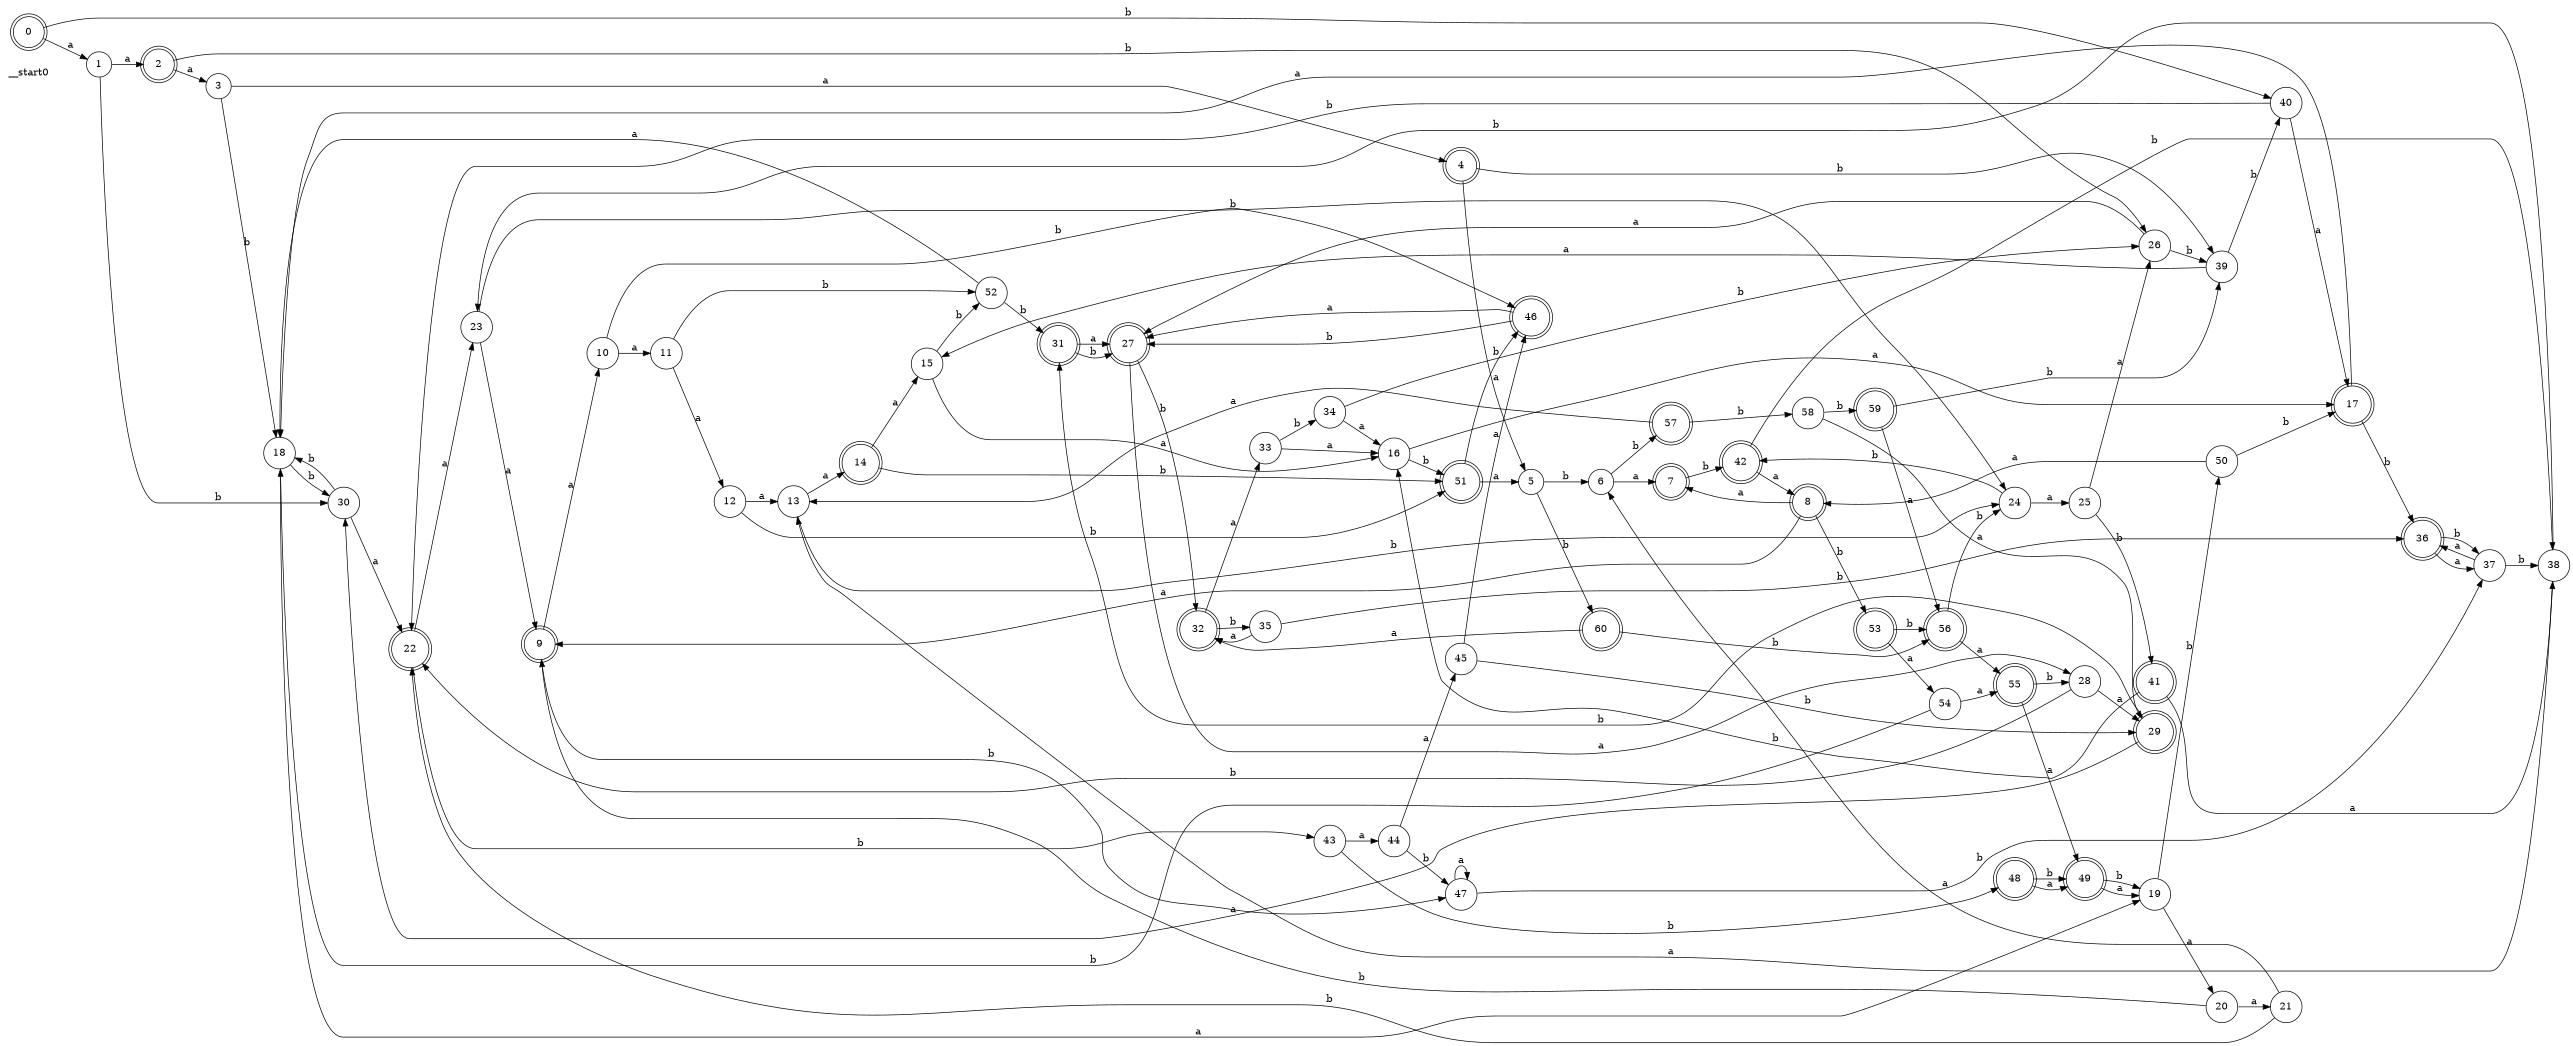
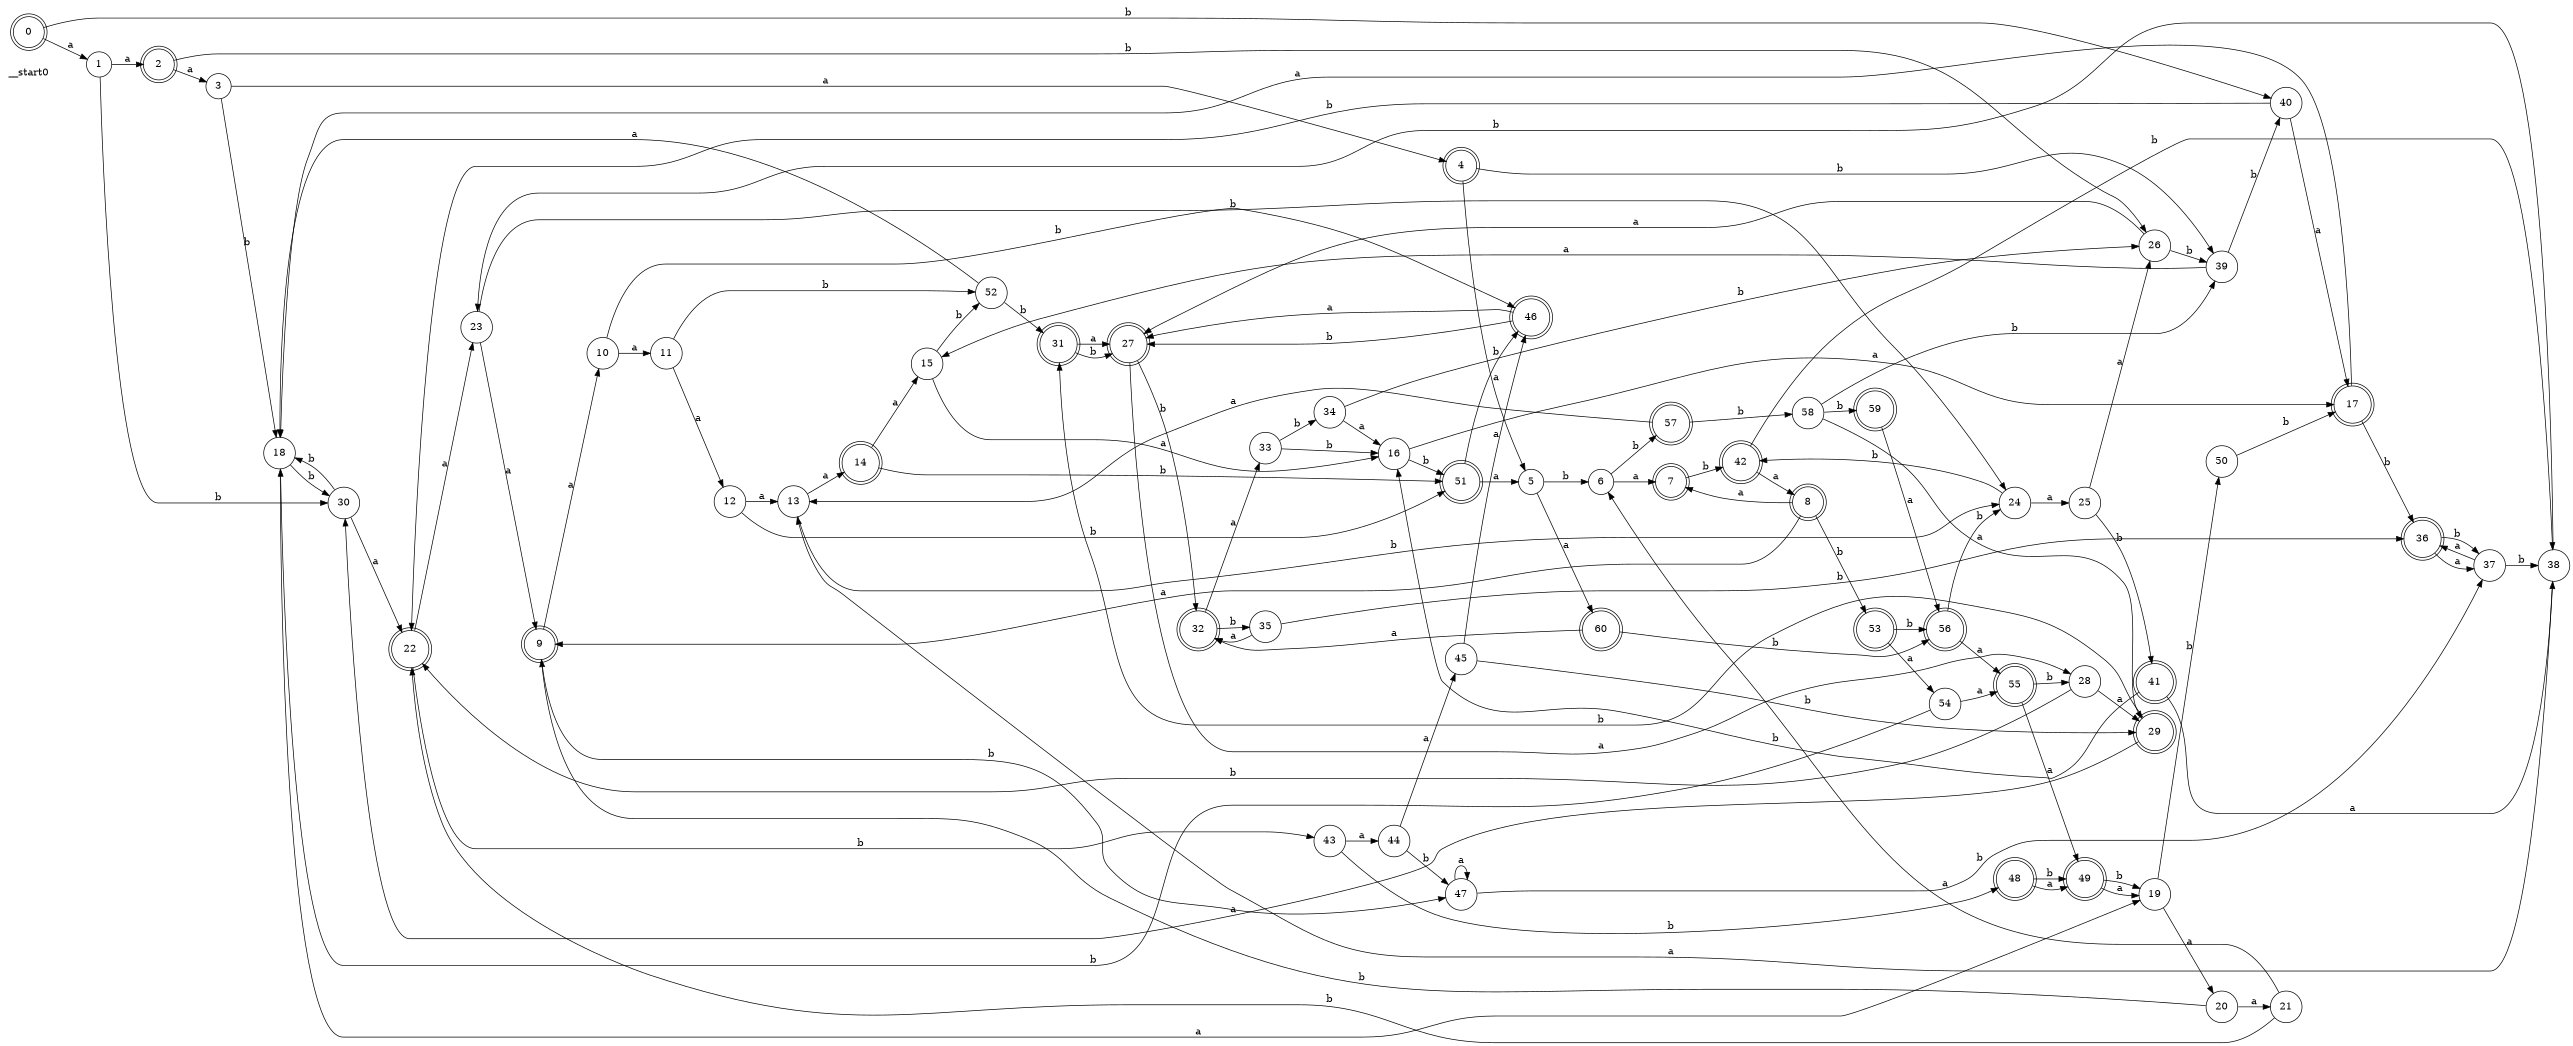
edge "59" -> "39": now "58" -> "39"
edge "33" -> "16": label "a" -> "b"
edge "50" -> "8": removed, label "a"
edge "5" -> "60": label "b" -> "a"
